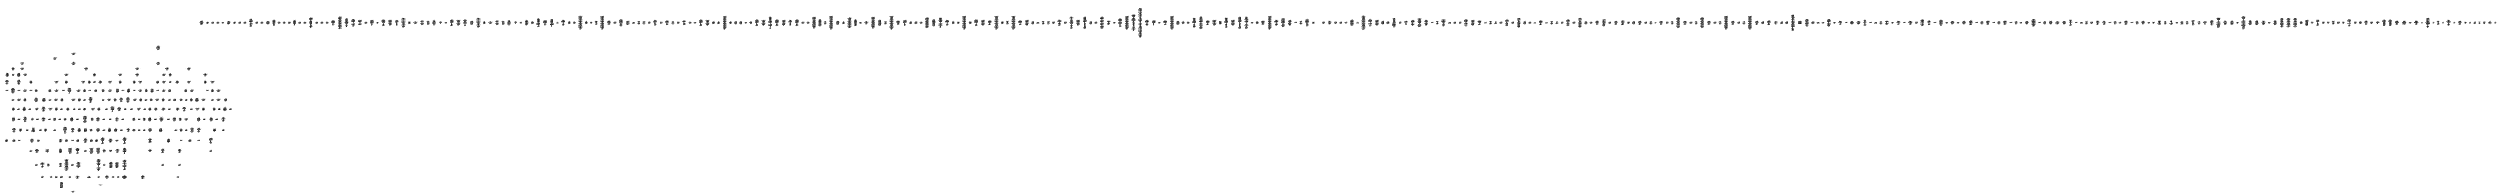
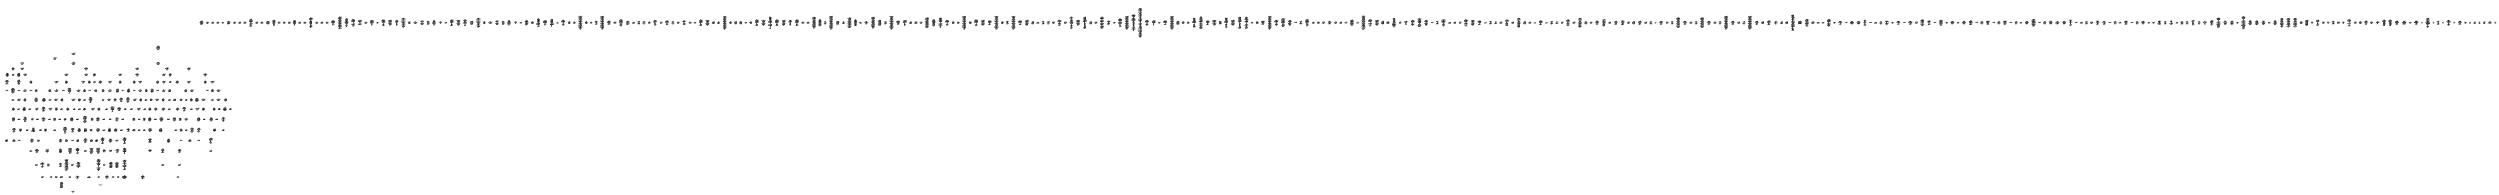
node "# 0x1a6d JUMPDEST PUSHX Data JUMPI": added
node "# 0xfe PUSHX LogicData EQ PUSHX Data JUMPI": added
